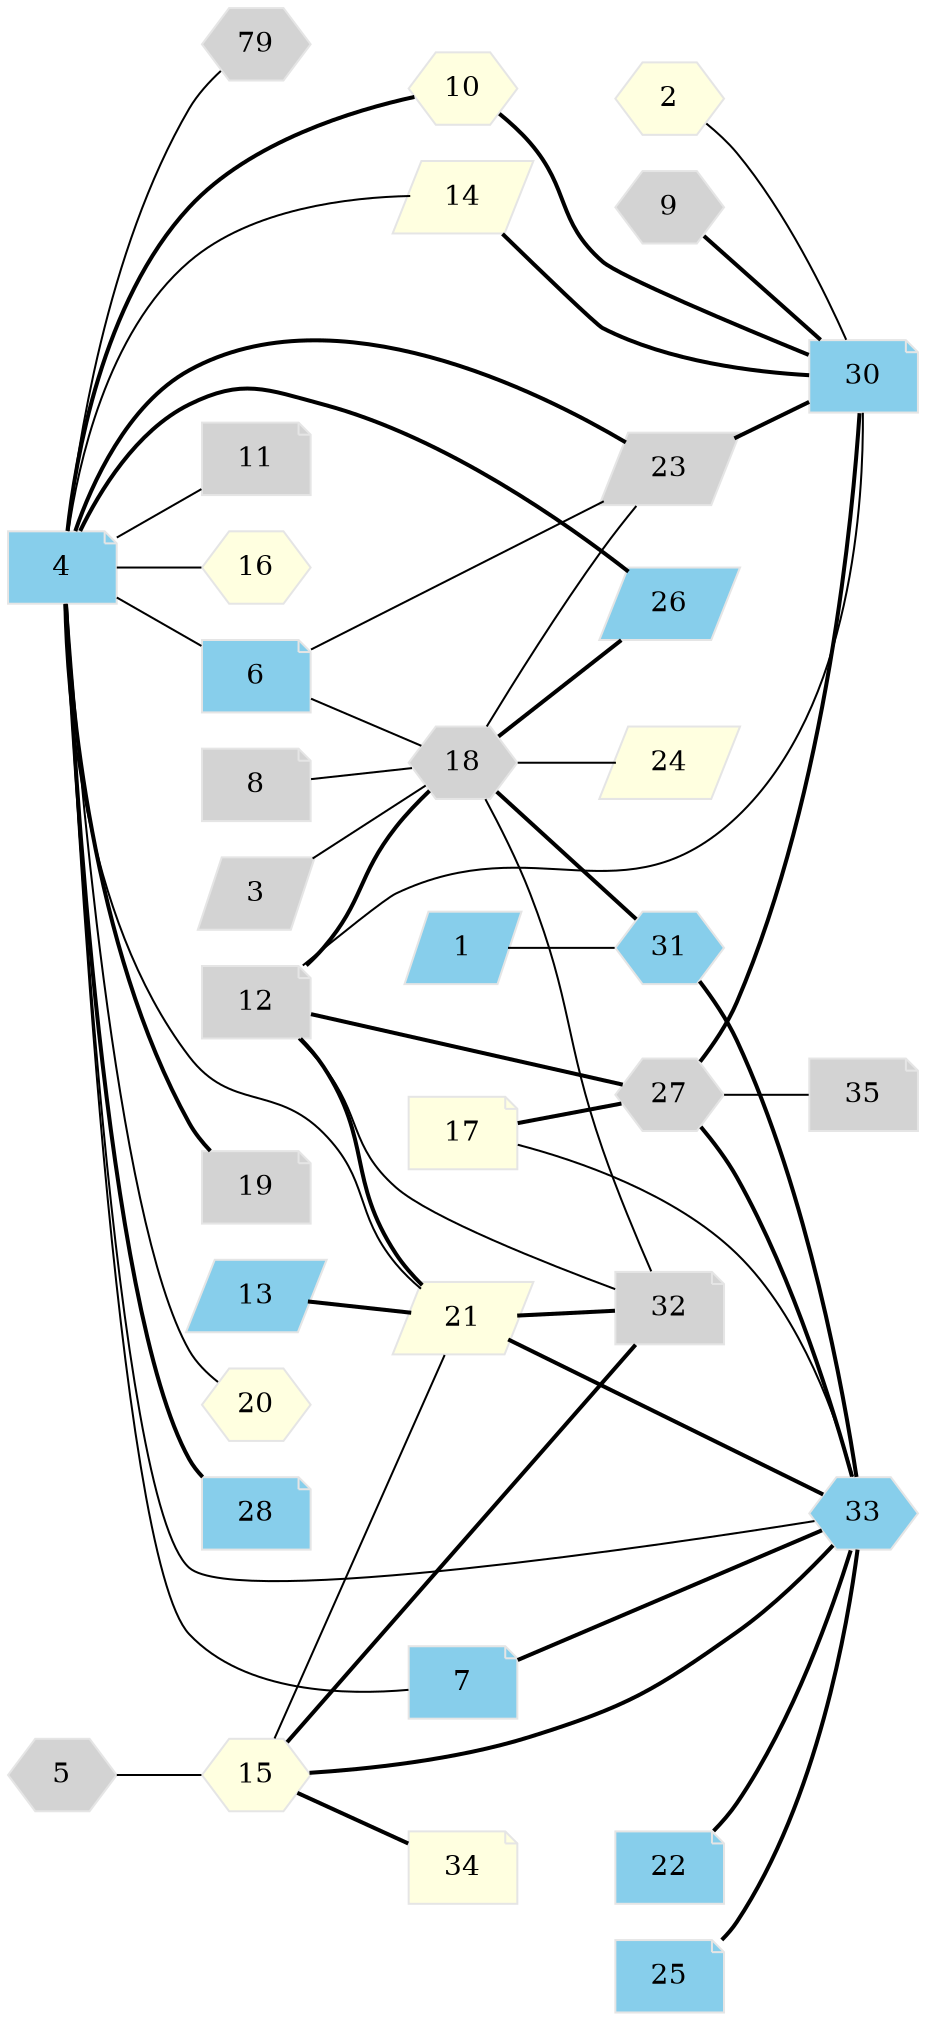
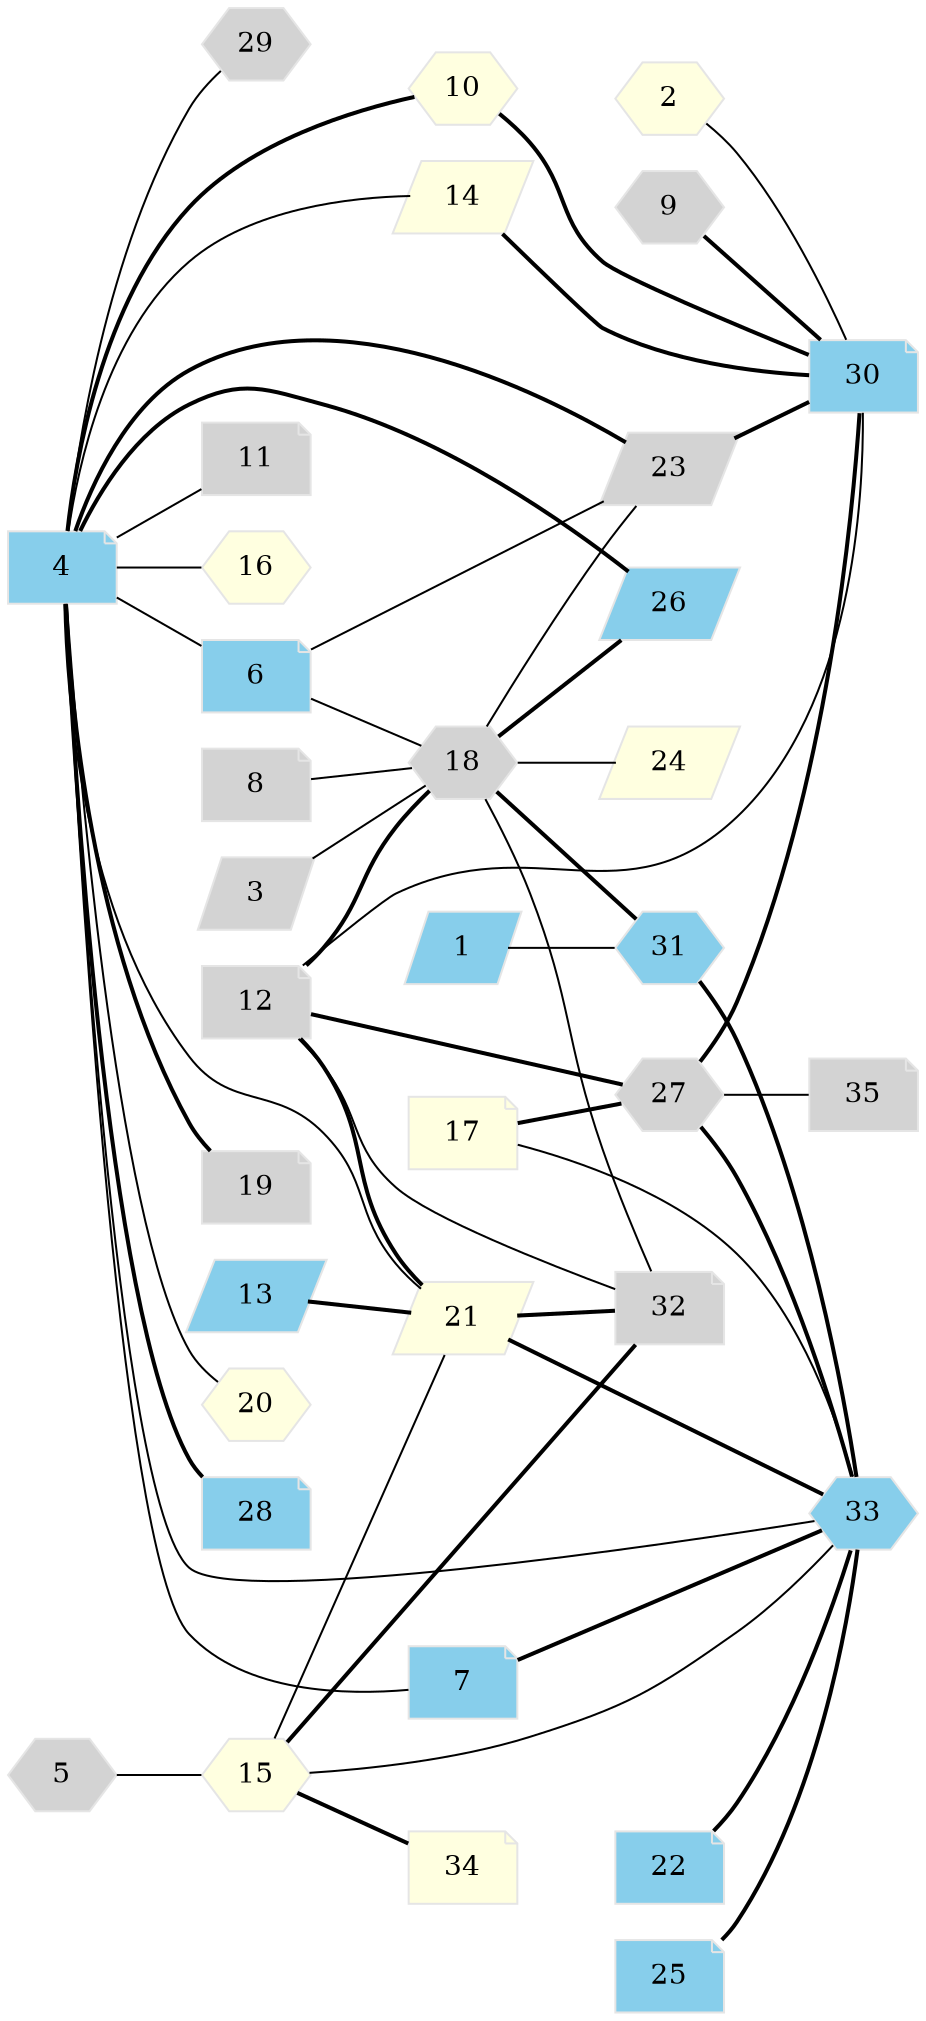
node "79": label "79" -> "29"
edge "33" -- "15": style bold -> solid
